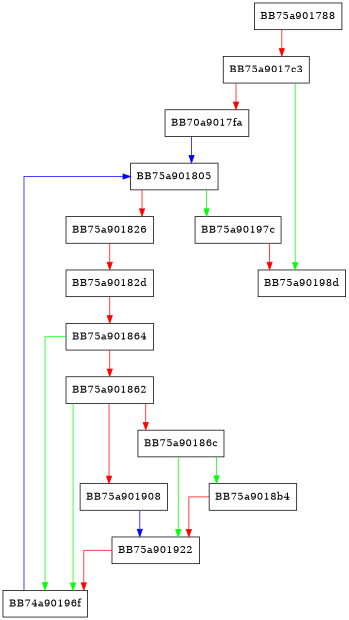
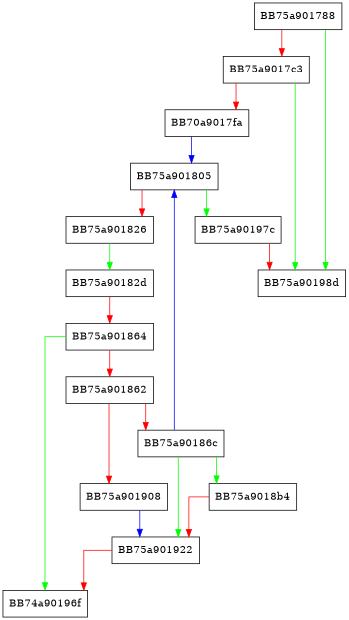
edge "BB75a901788" -> "BB75a90198d": added
edge "BB75a901826" -> "BB75a90182d": color red -> green
edge "BB74a90196f" -> "BB75a901805": now "BB75a90186c" -> "BB75a901805"
edge "BB75a901862" -> "BB74a90196f": removed
